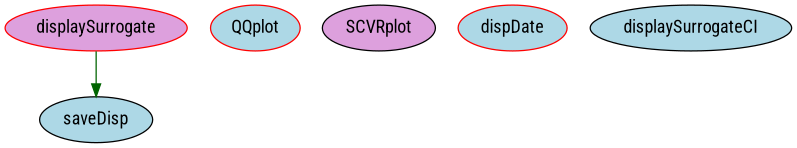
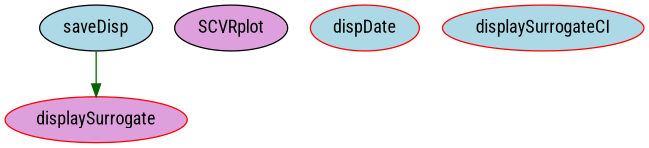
node "QQplot": removed
node "displaySurrogateCI": color black -> red
edge "displaySurrogate" -> "saveDisp": reversed
